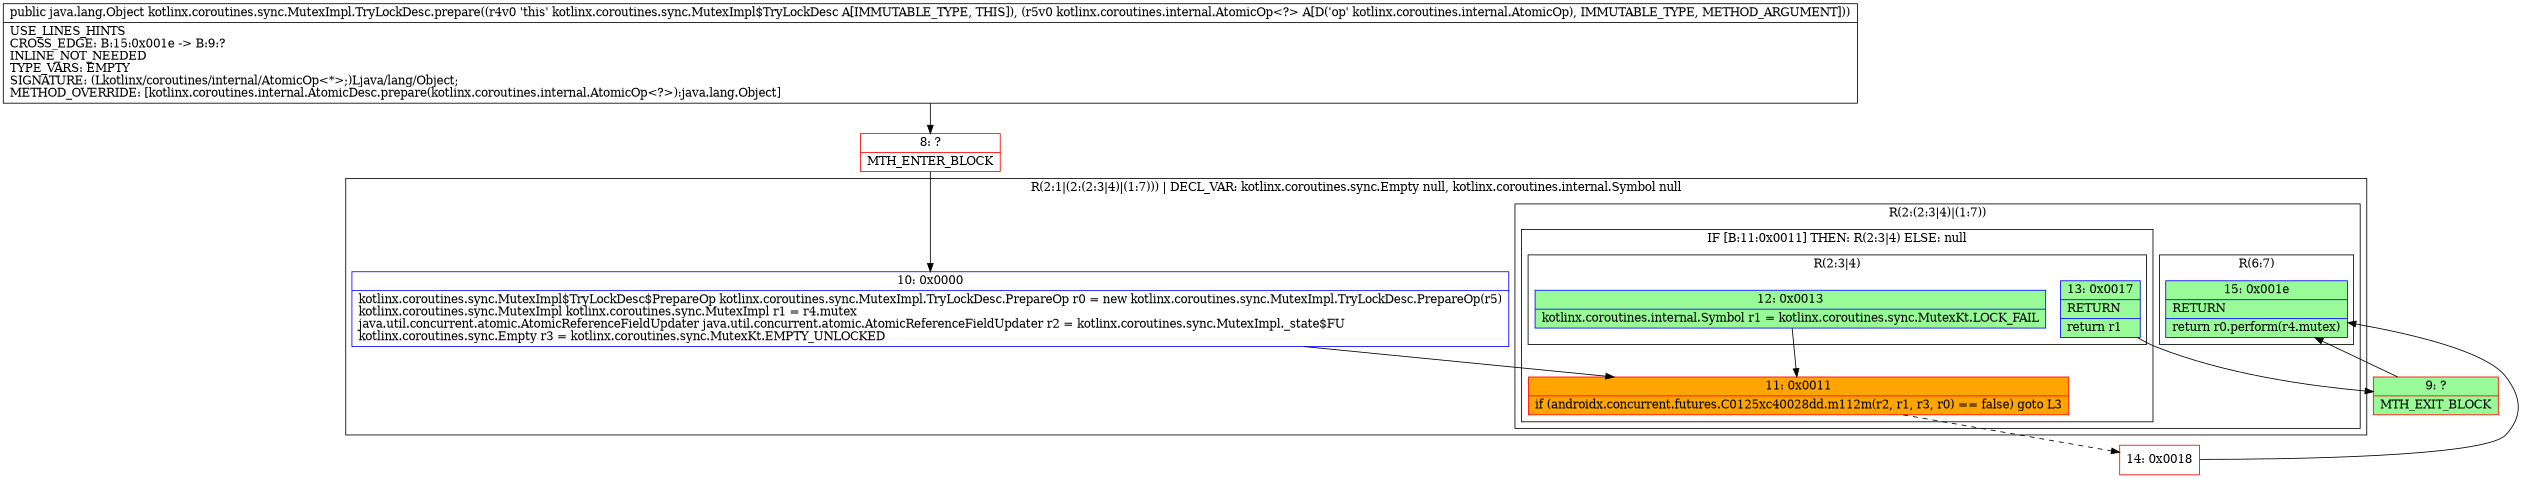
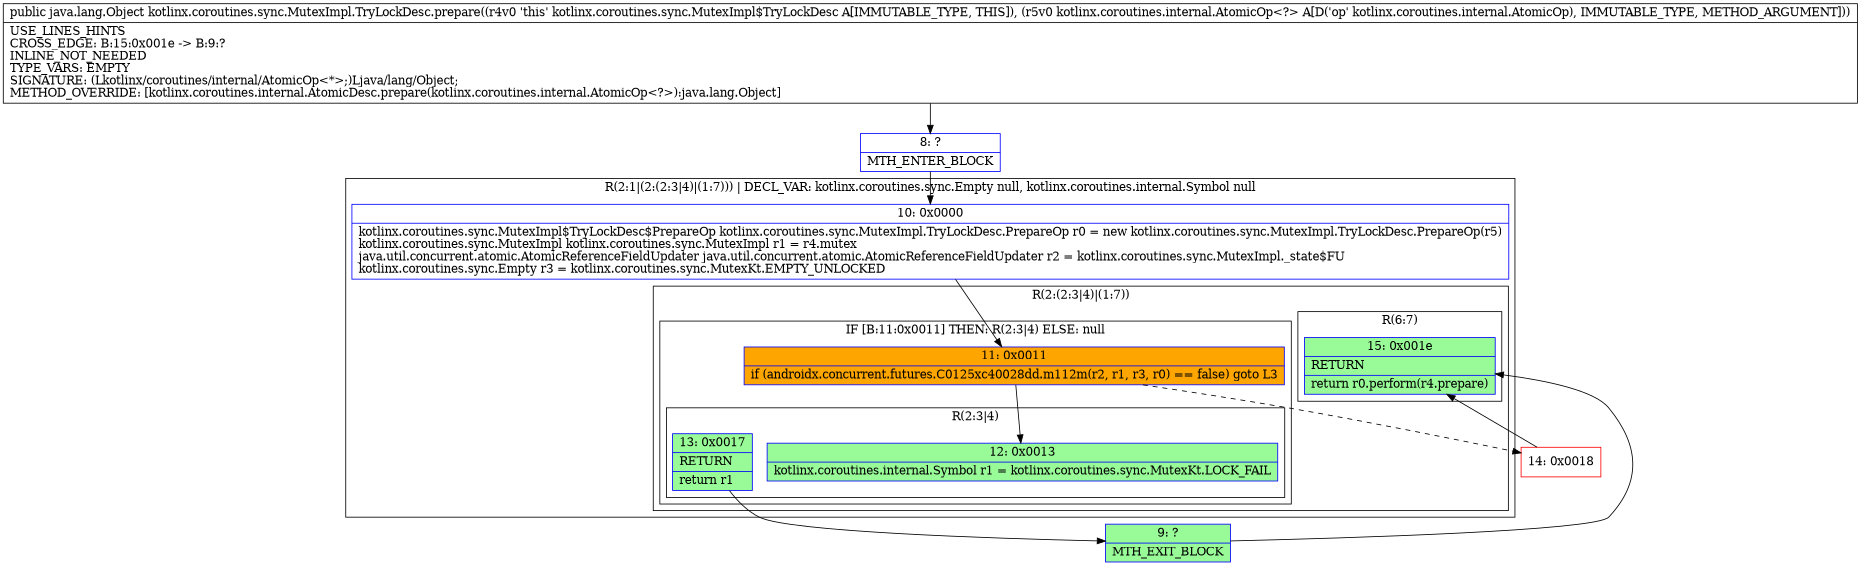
node "8: ?": color red -> blue
node "15: 0x001e": text "return r0.perform(r4.mutex)" -> "return r0.perform(r4.prepare)"
edge "12: 0x0013" -> "11: 0x0011": reversed
node "11: 0x0011": color red -> blue
node "9: ?": color red -> blue
